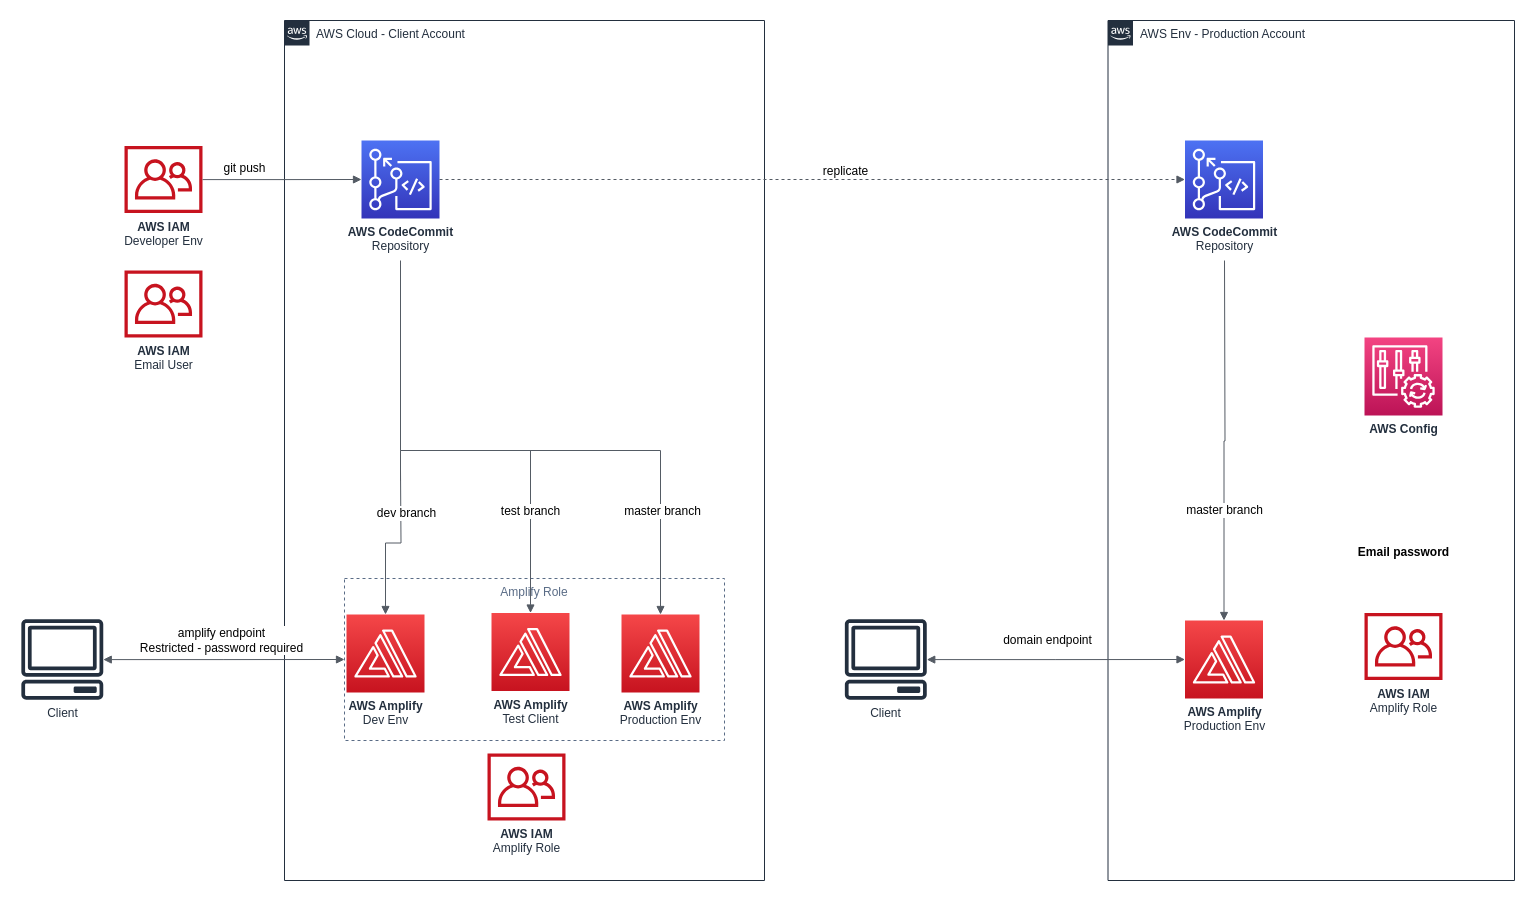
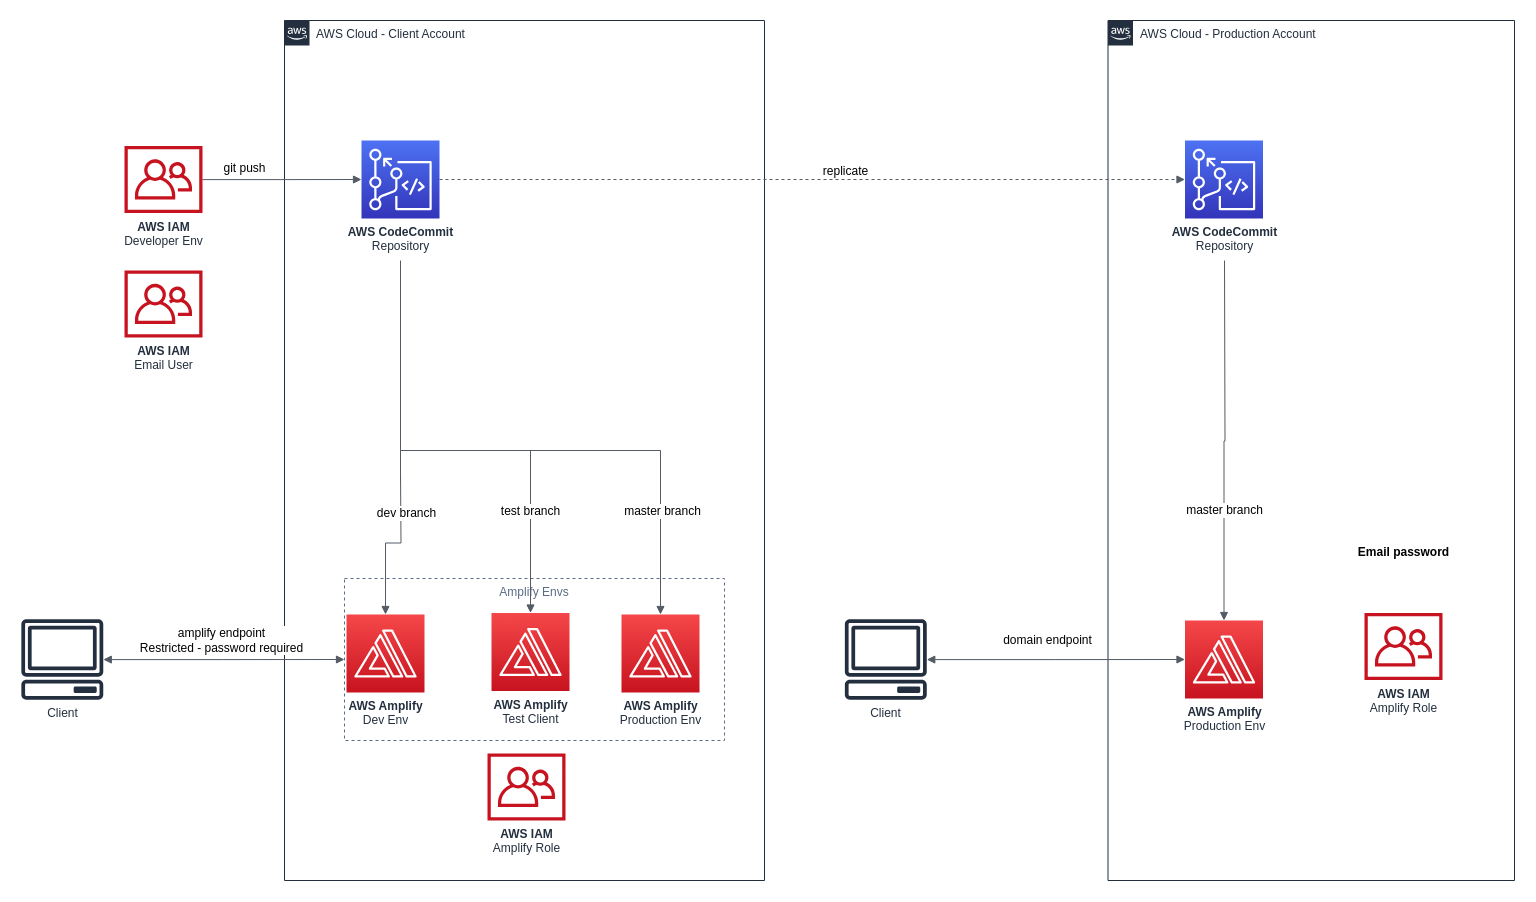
node "AWS Env - Production Account": label "AWS Env - Production Account" -> "AWS Cloud - Production Account"
node "AWS Config": removed
node "Amplify Role": label "Amplify Role" -> "Amplify Envs"
